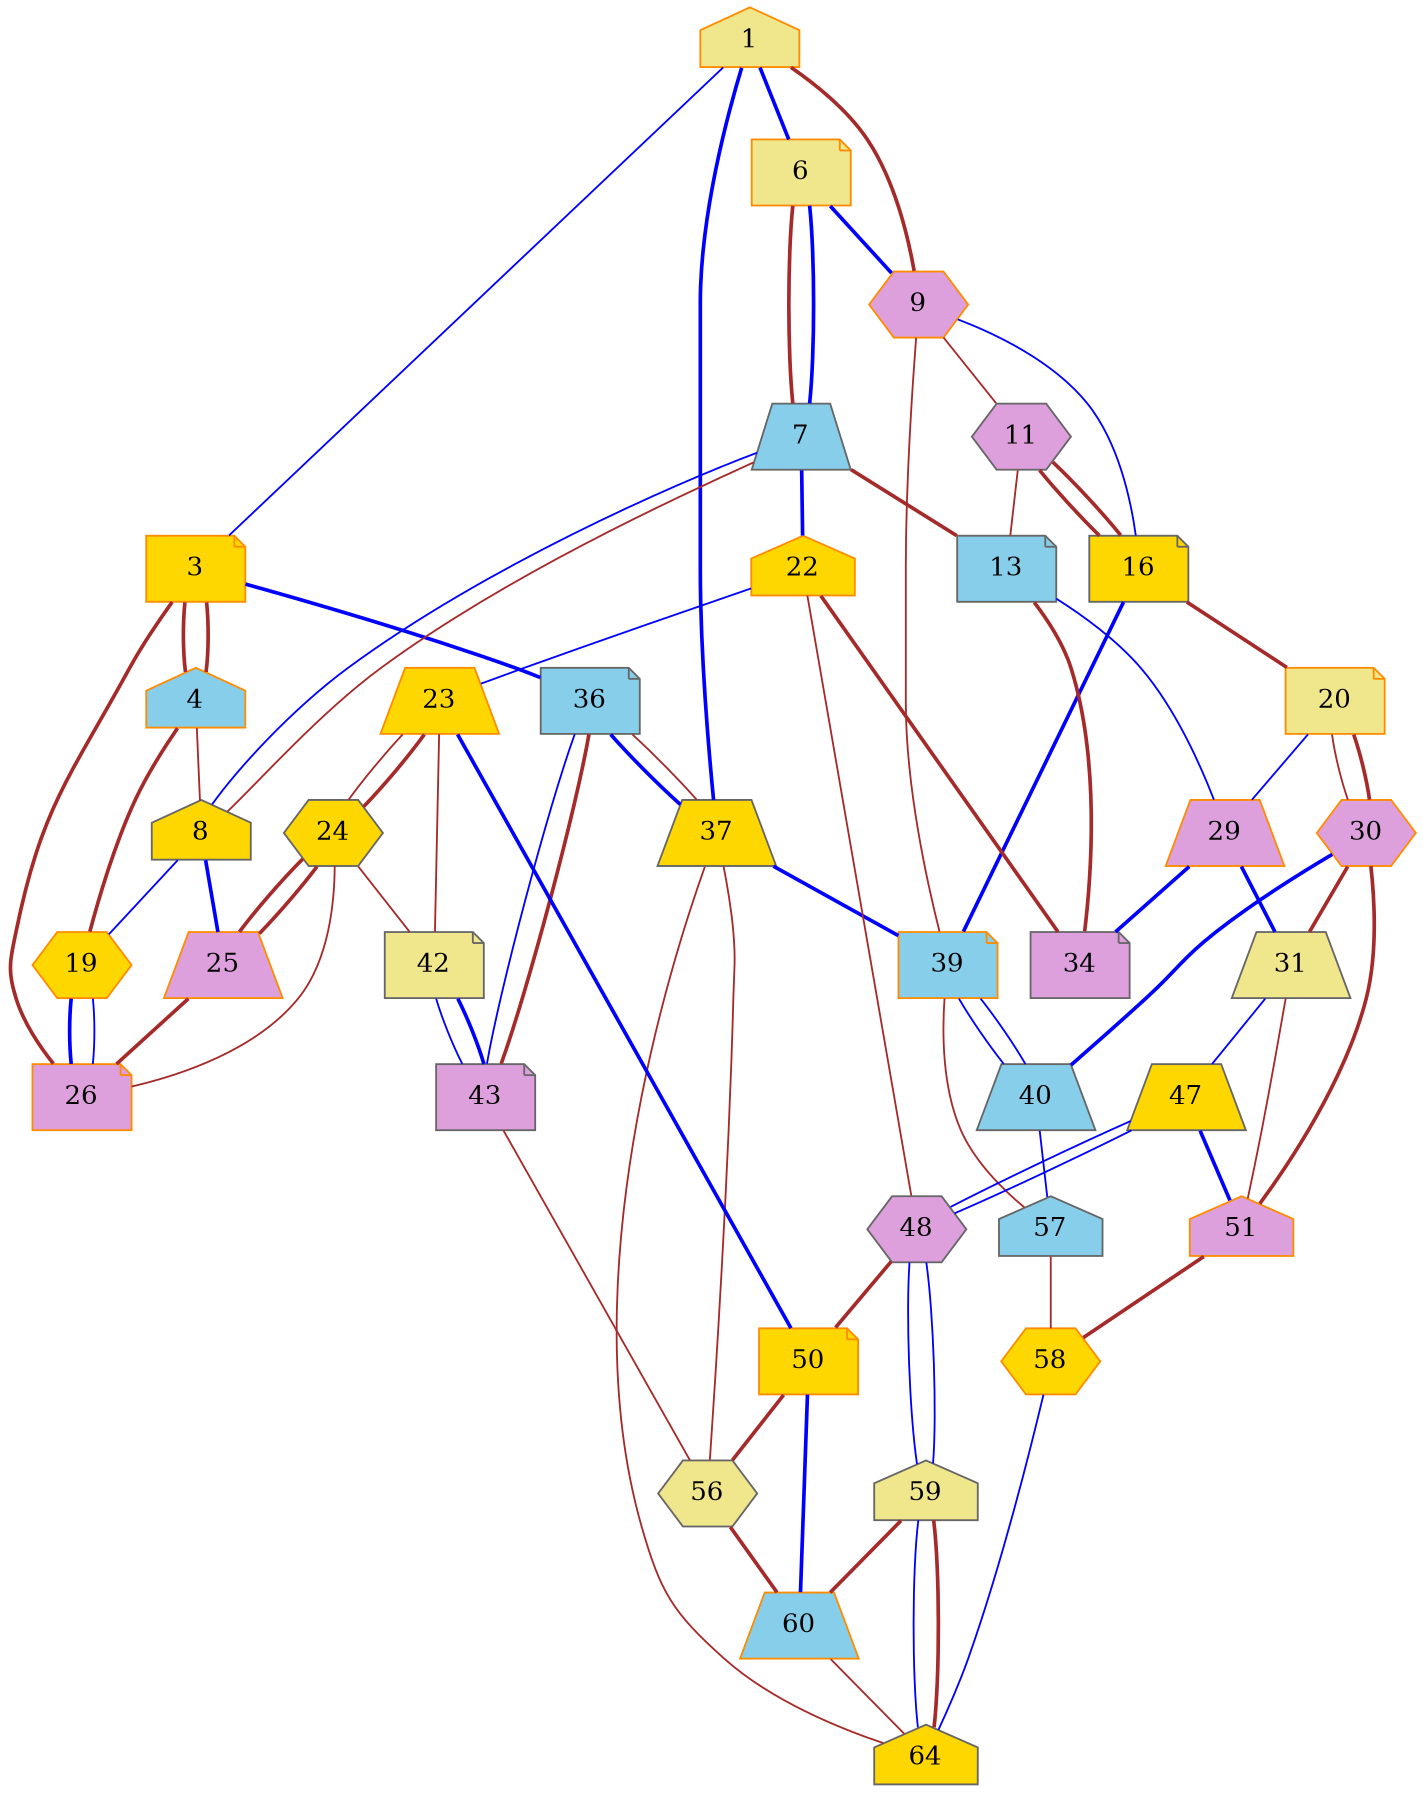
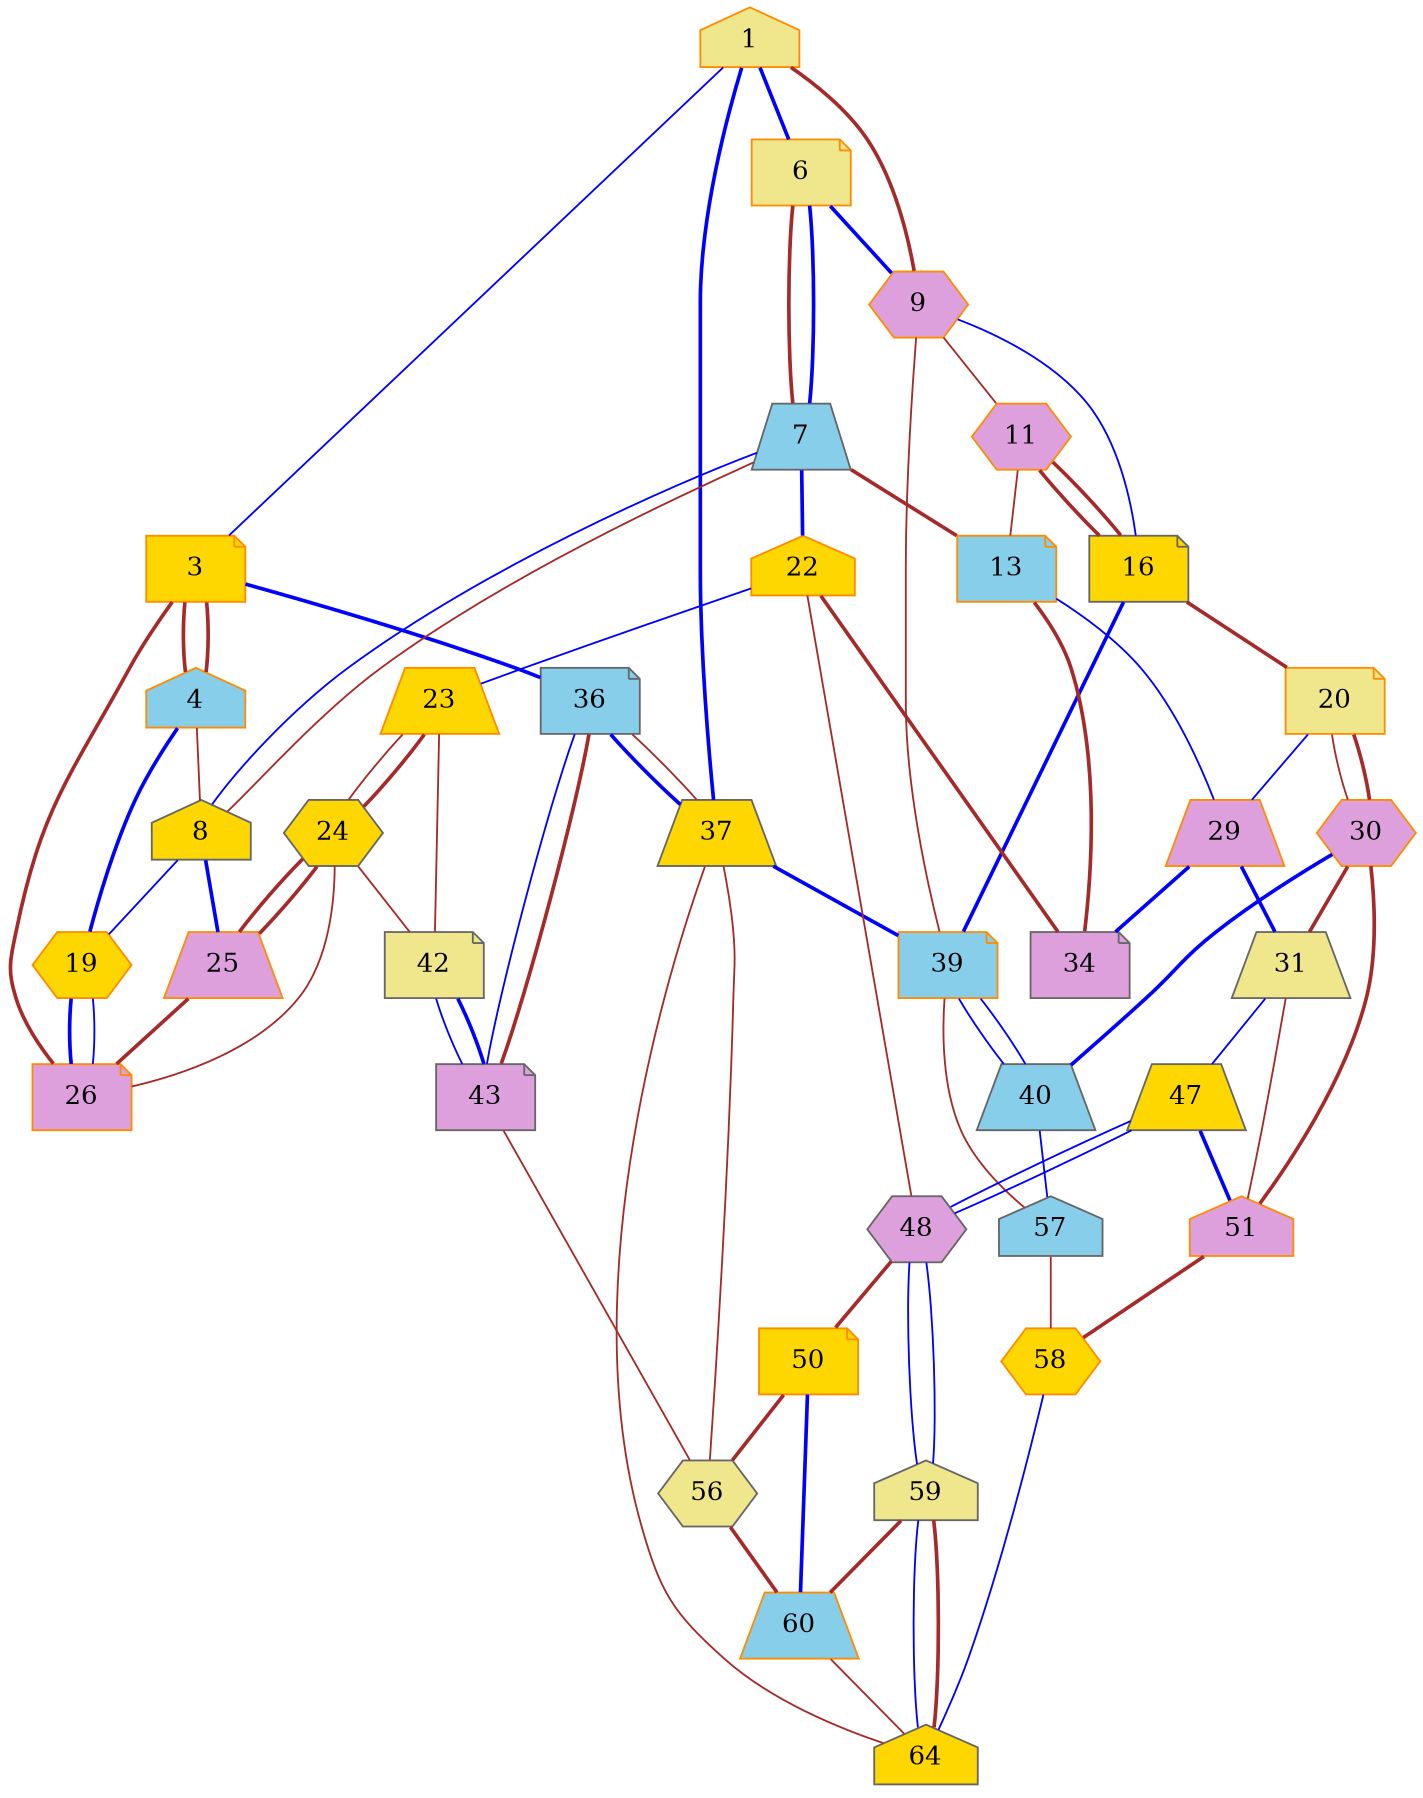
node "11": color gray40 -> darkorange
node "13": color gray40 -> darkorange
edge "4" -- "19": color brown -> blue
edge "23" -- "50": removed
